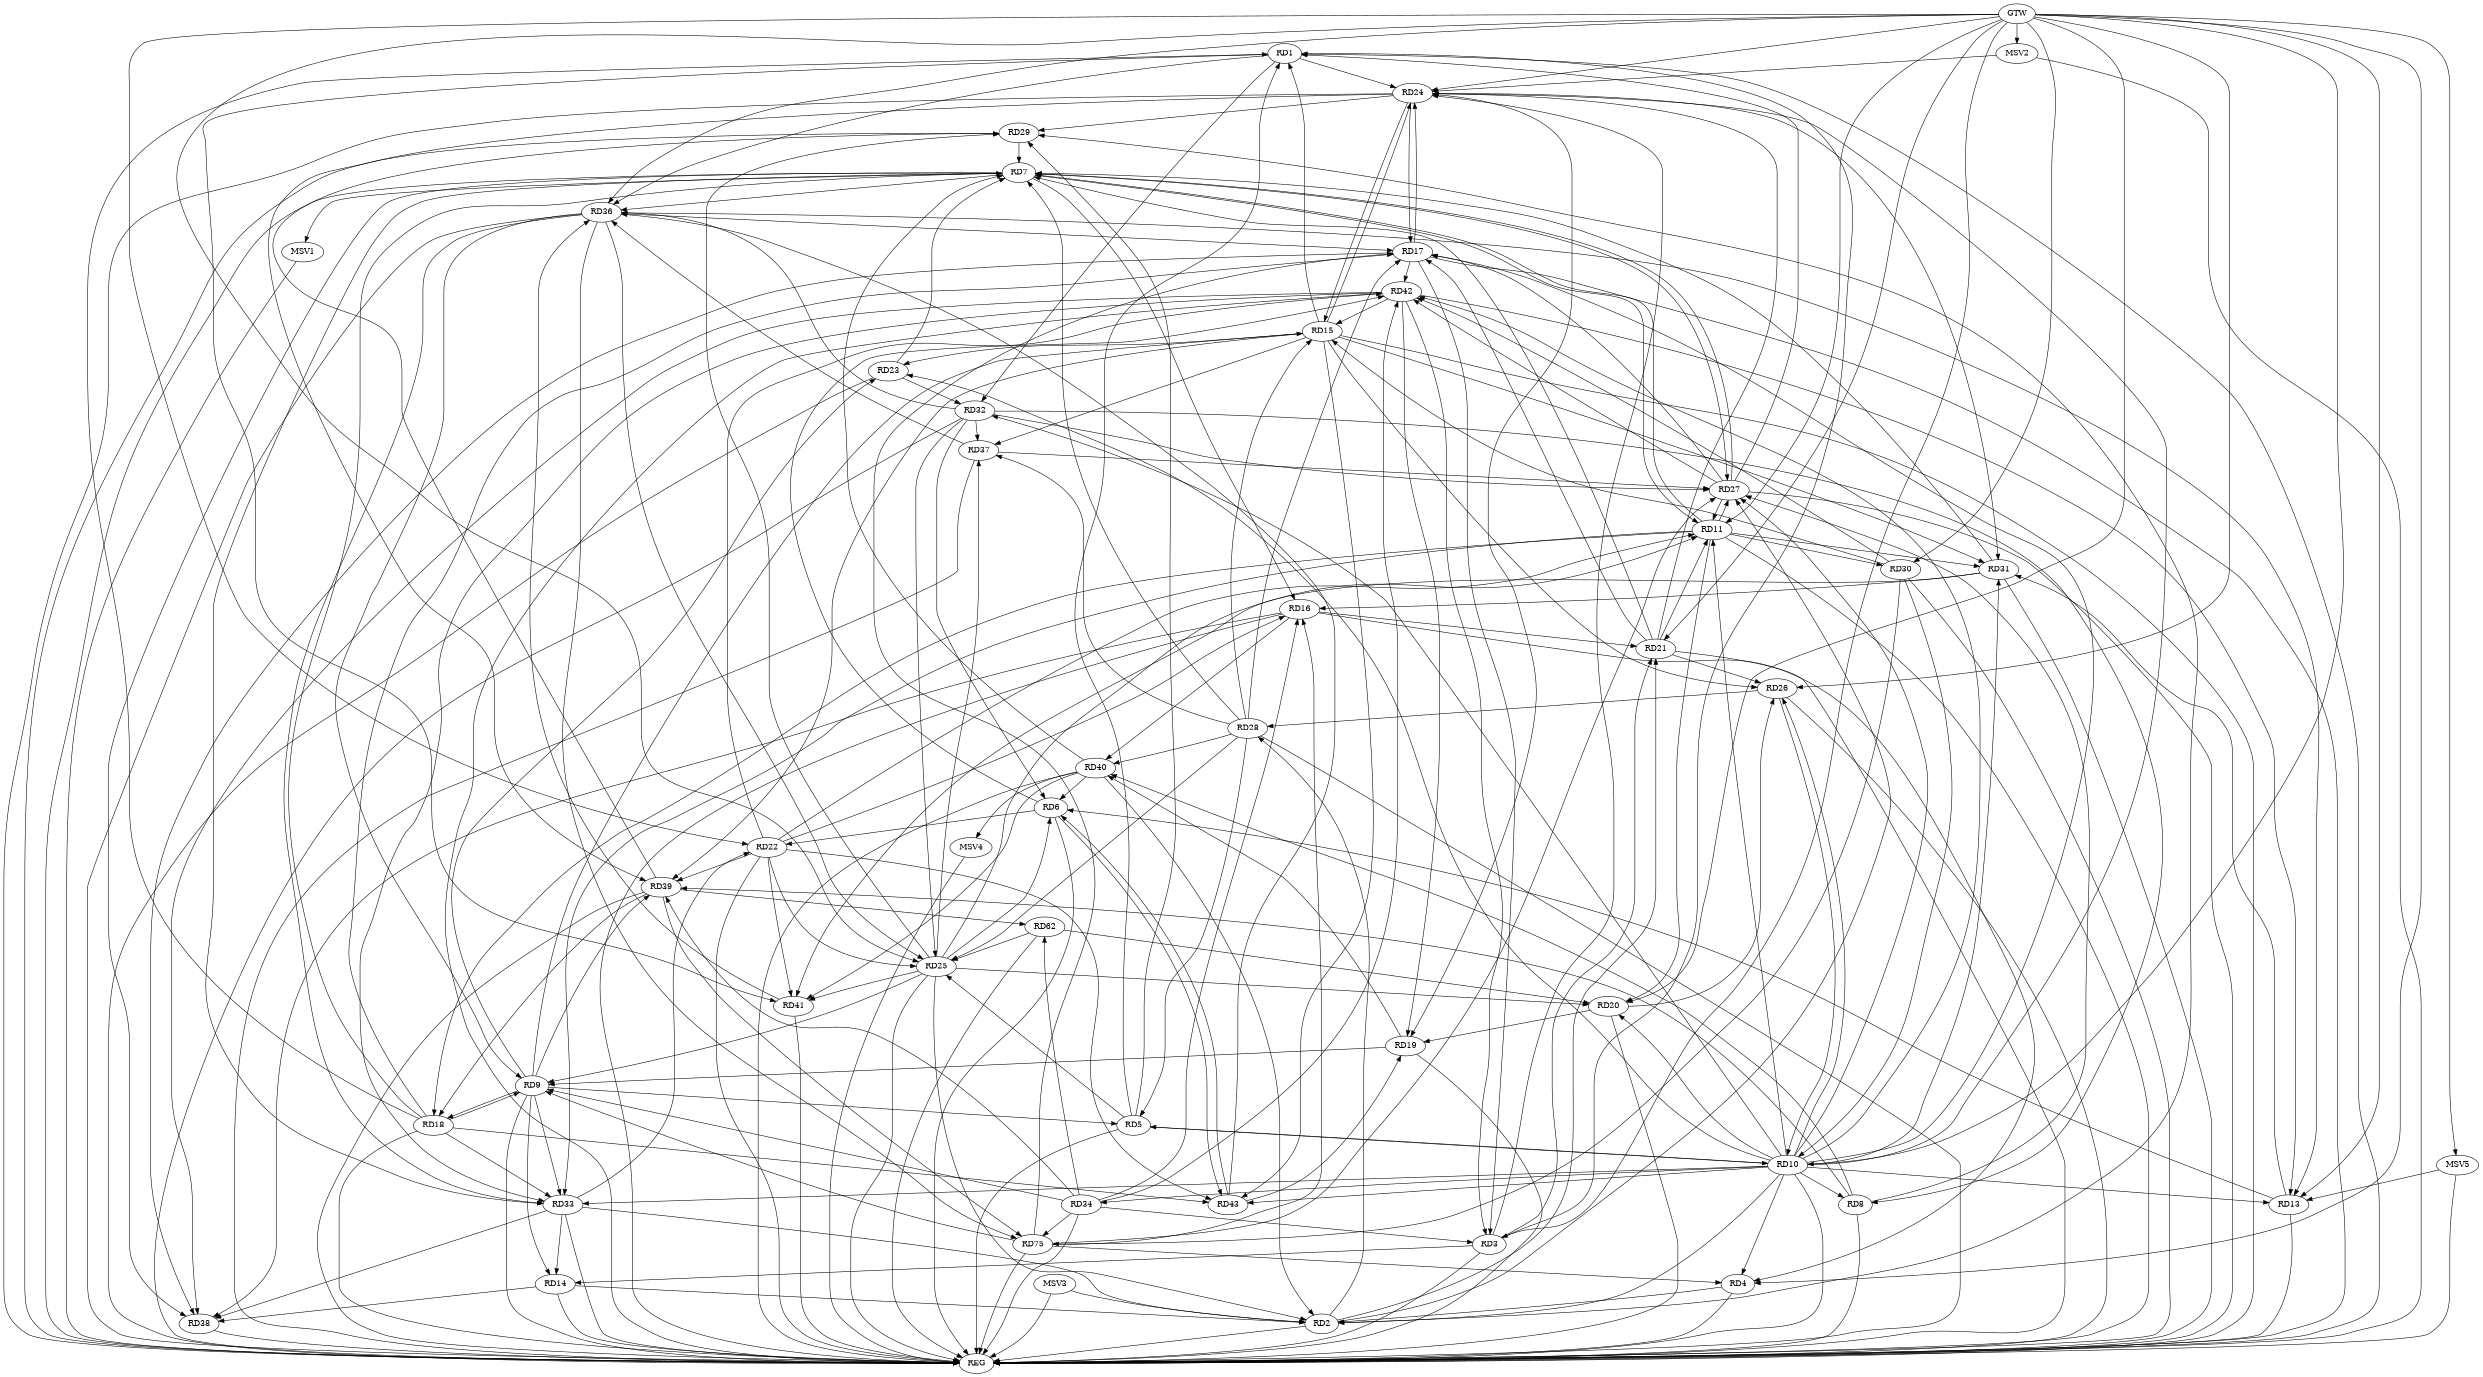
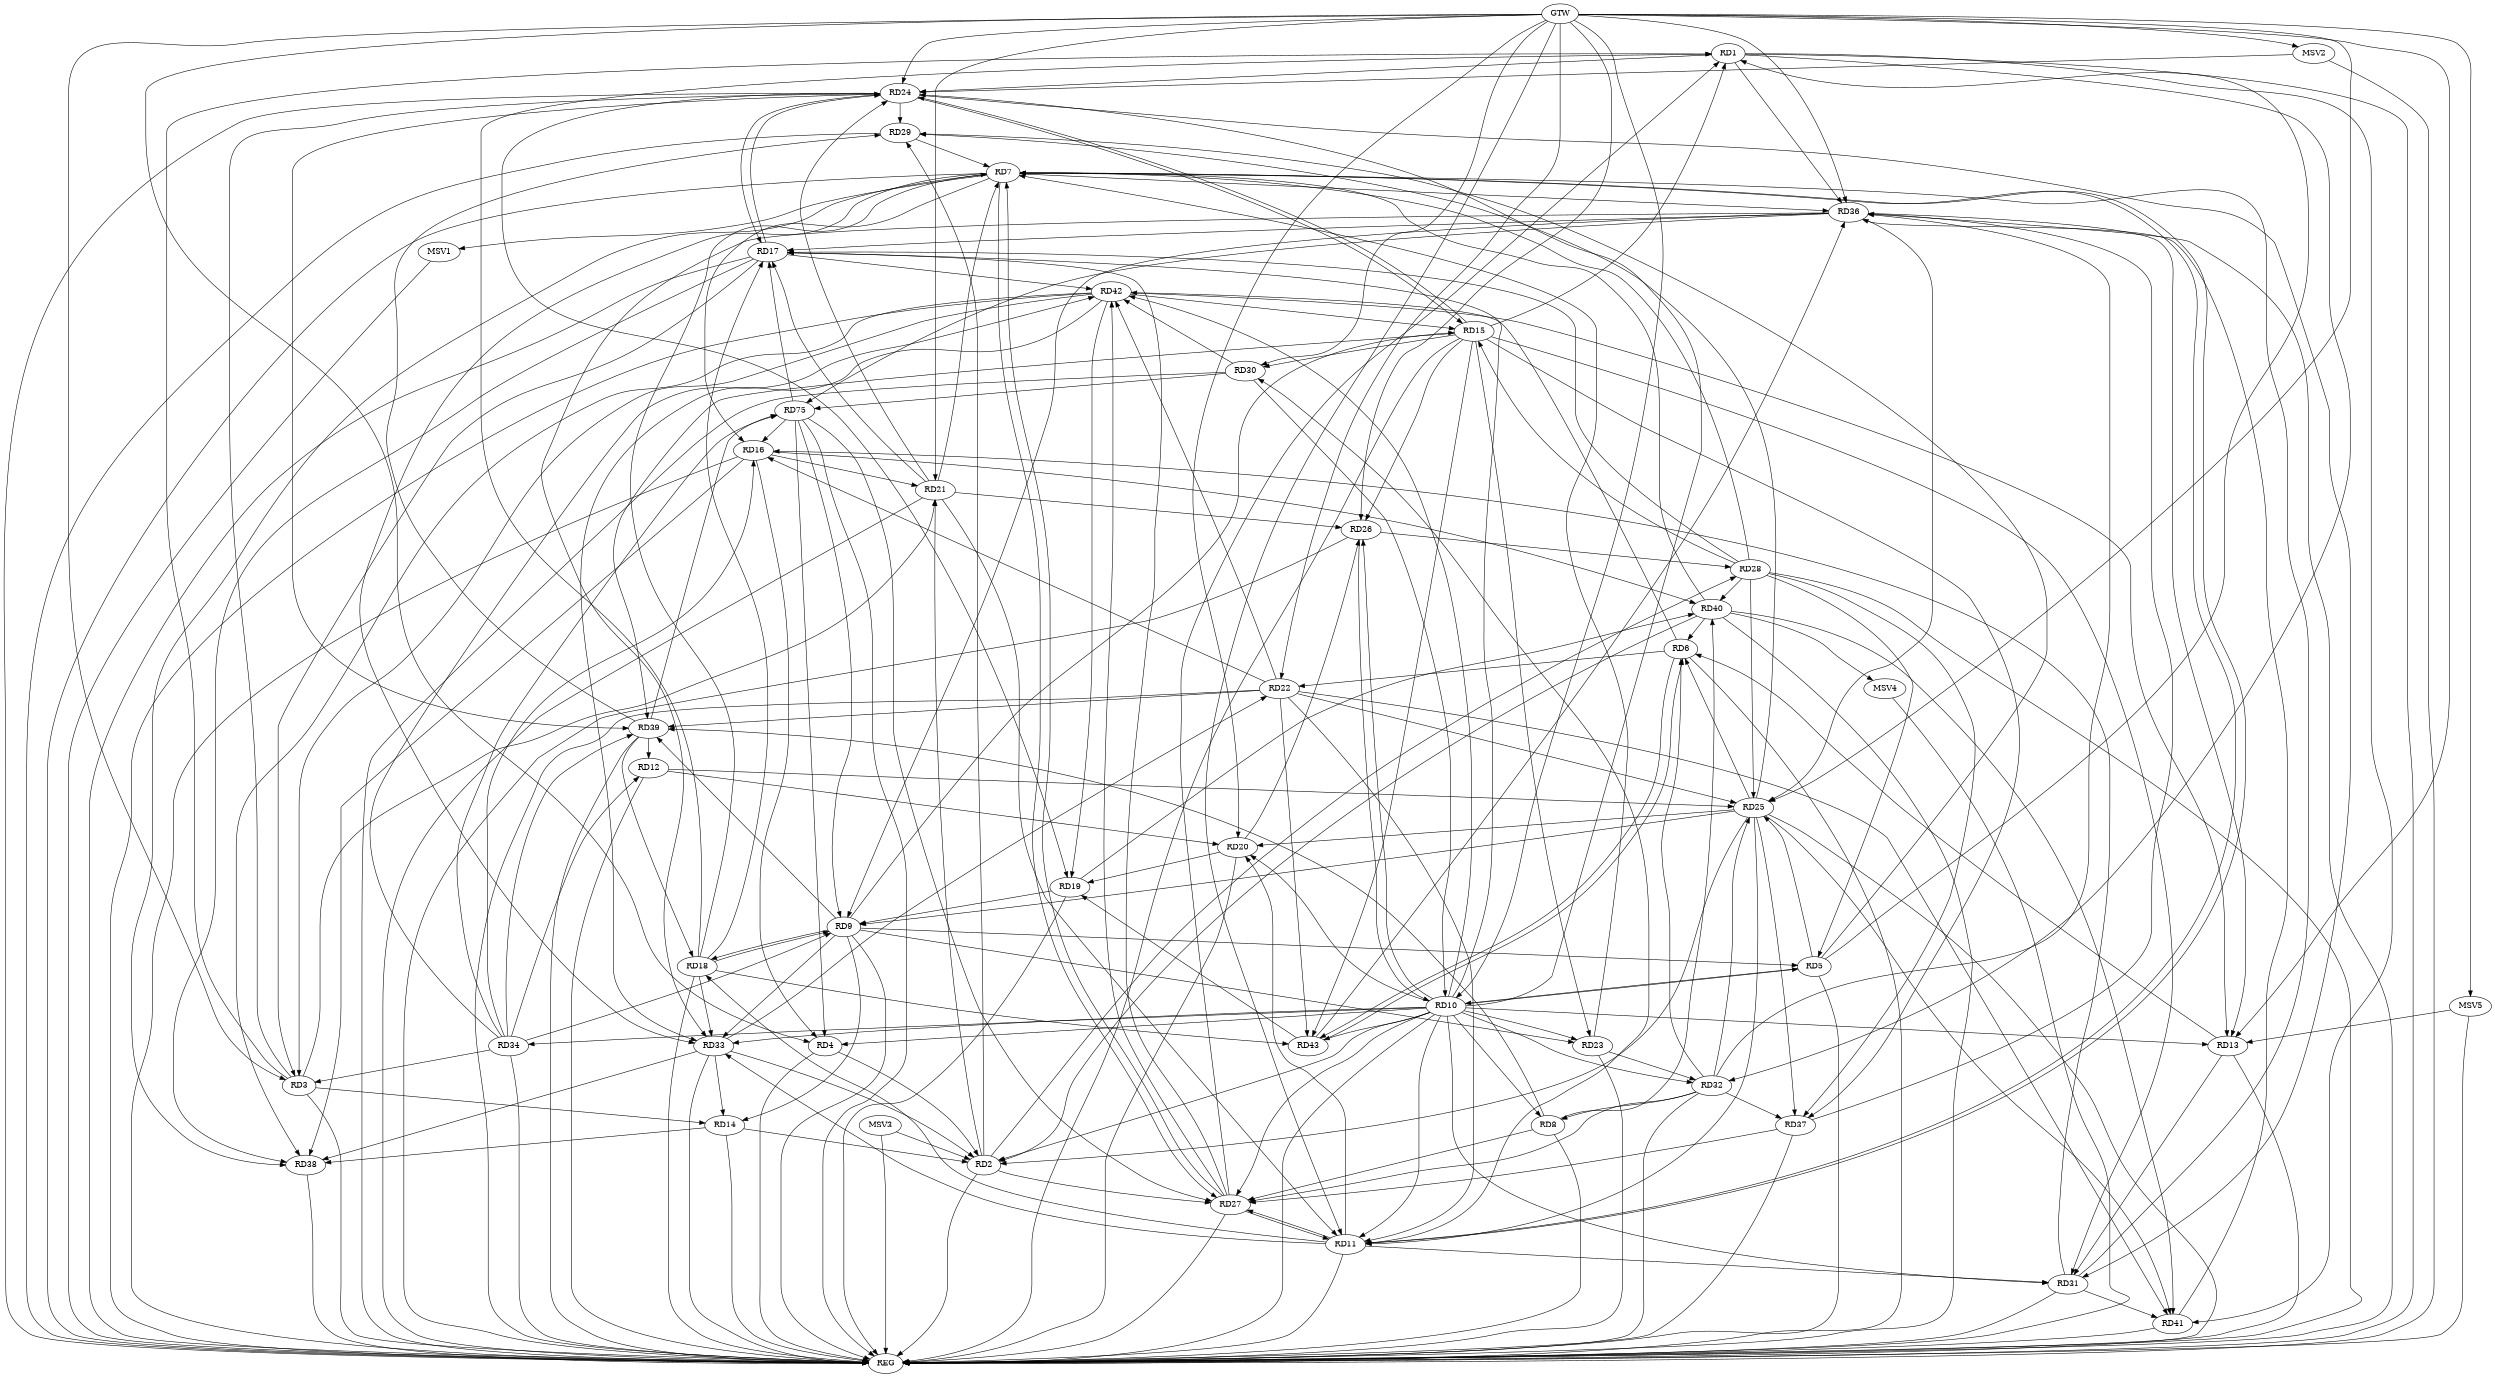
edge "RD30" -> "RD15": reversed
node "RD62": label "RD62" -> "RD12"
